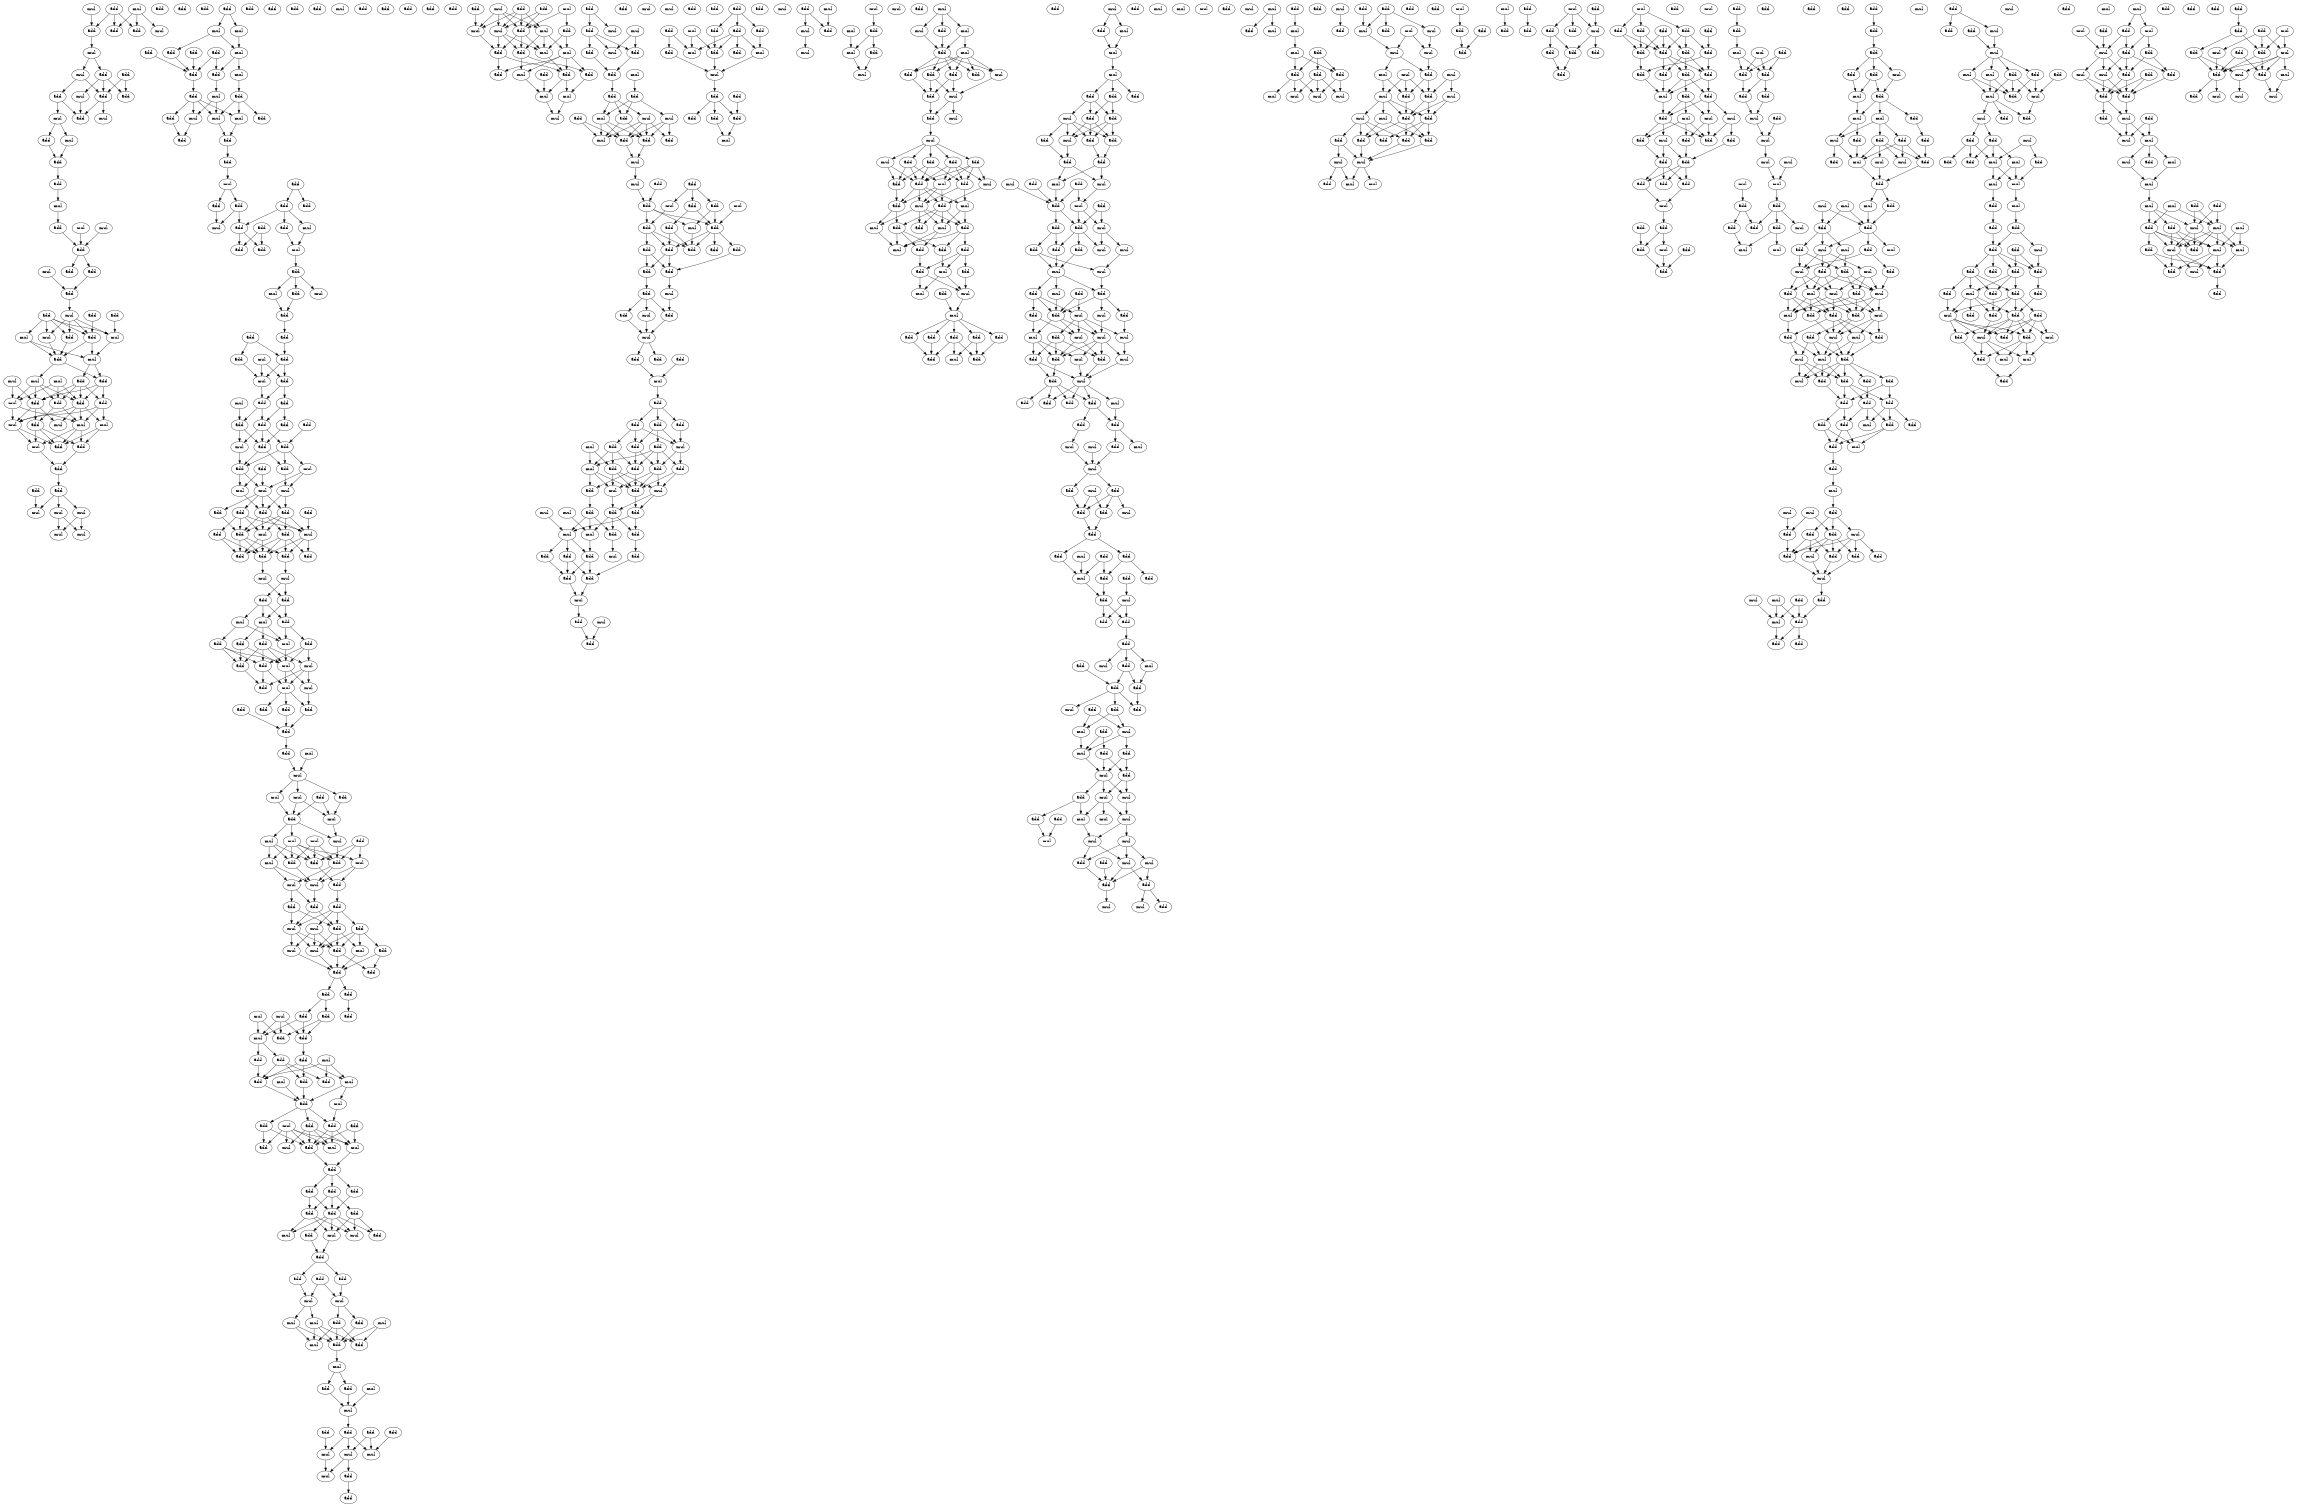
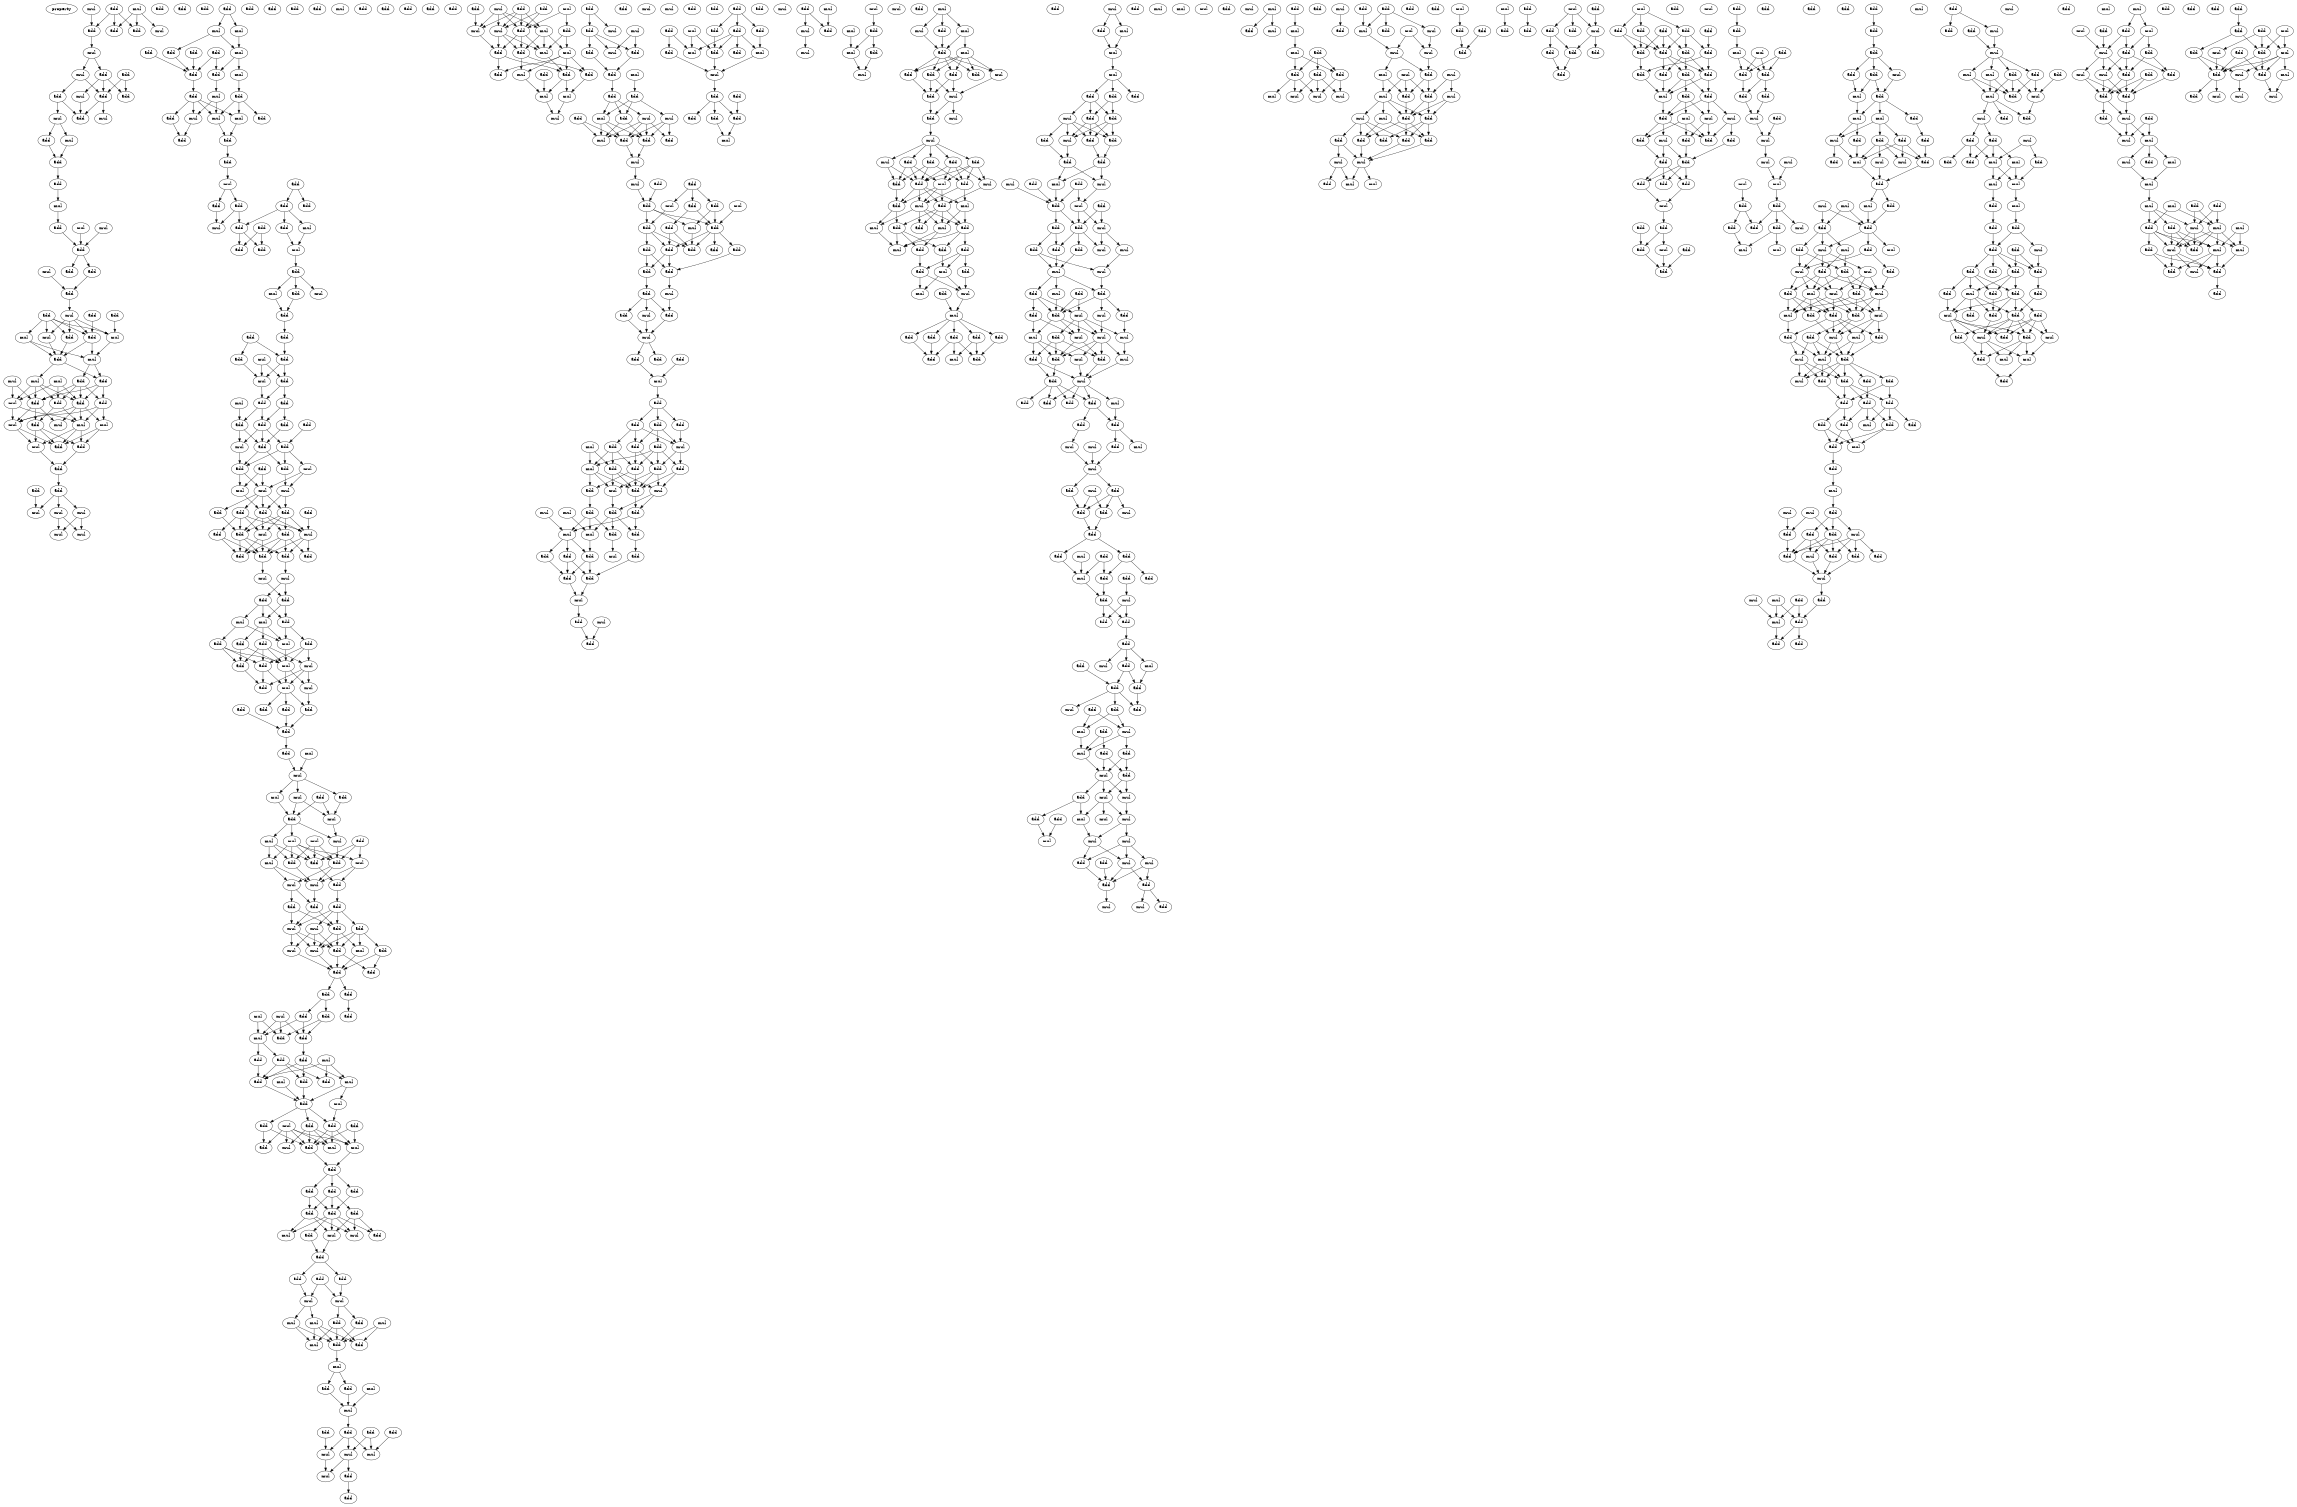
node "property": added
